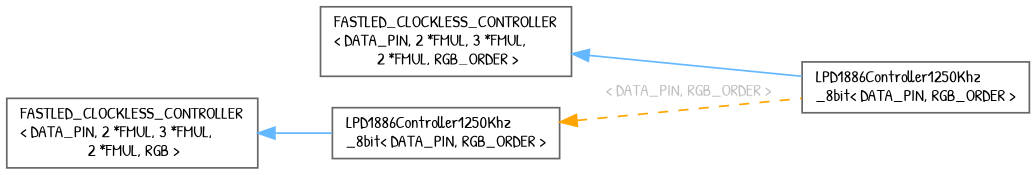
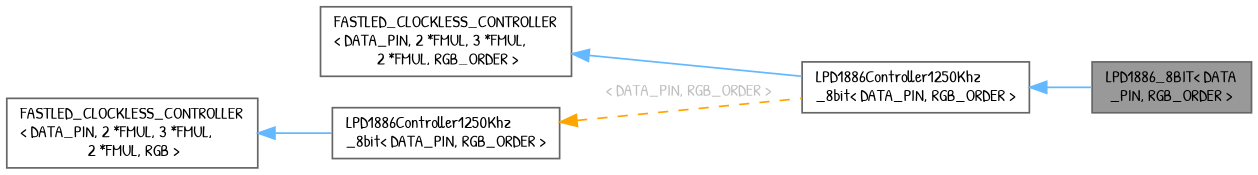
node "LPD1886_8BIT< DATA _PIN, RGB_ORDER >": added
